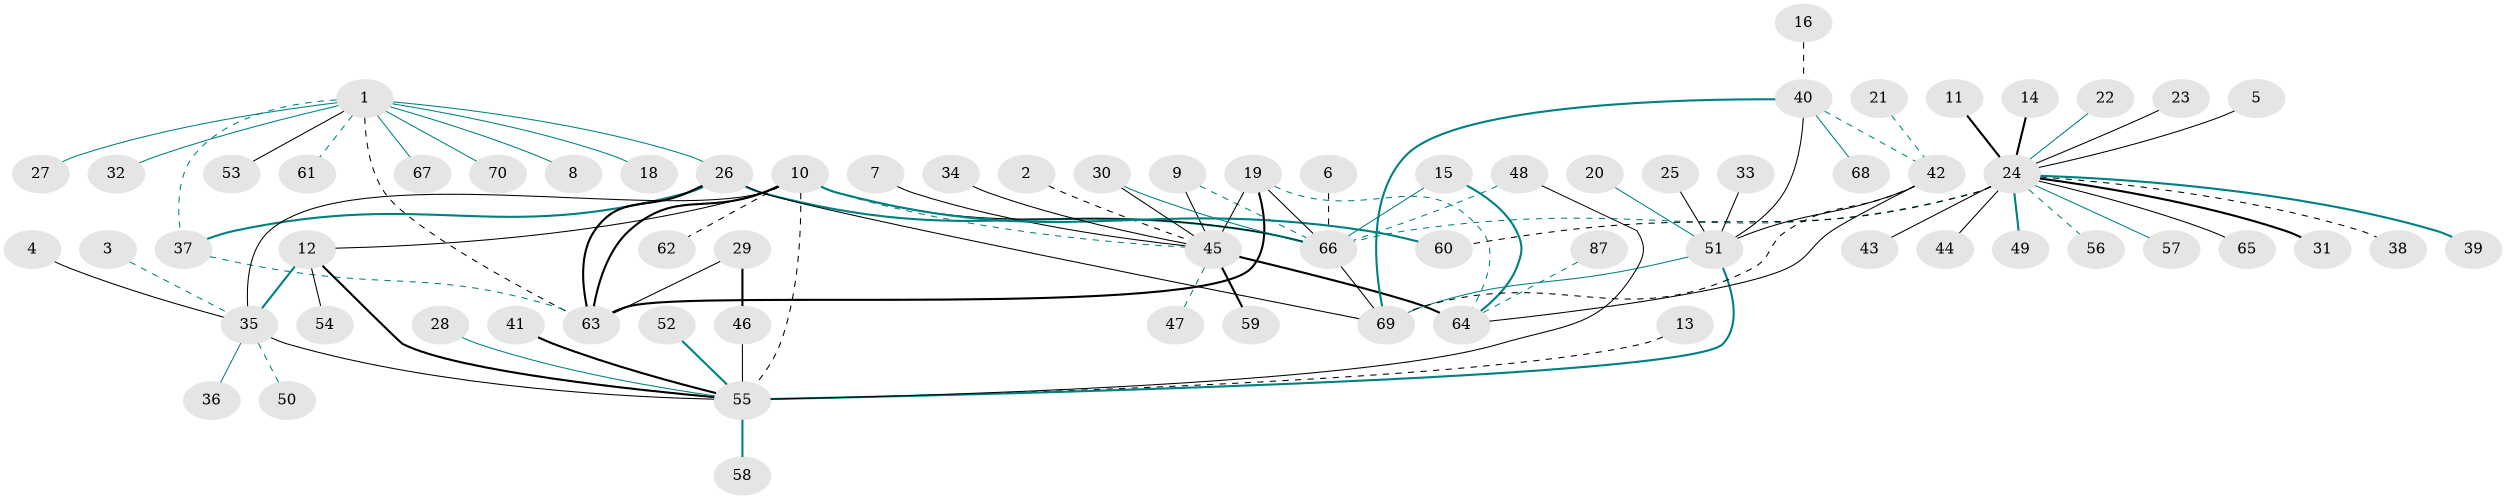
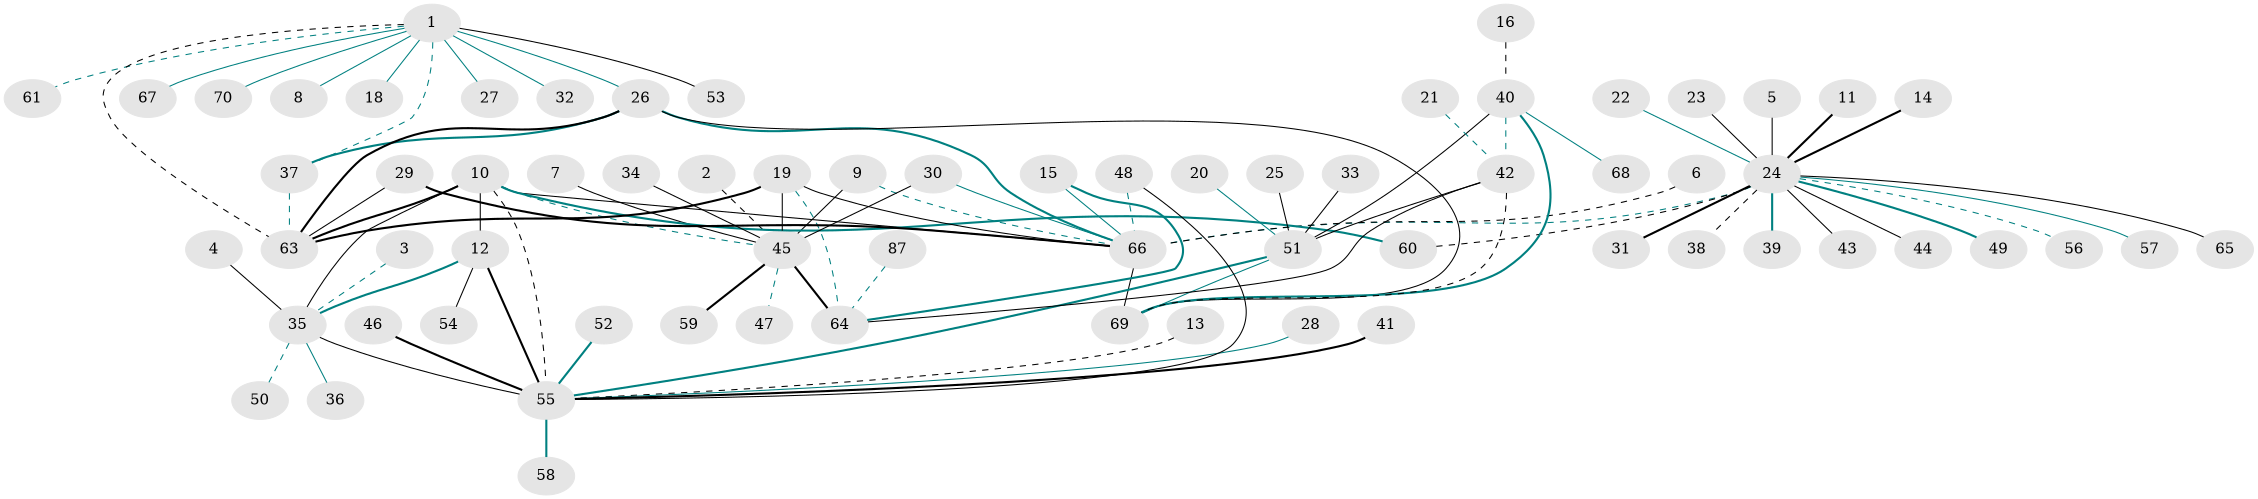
node "62": removed
edge "29" -- "46": now "29" -- "66"
edge "46" -- "55": style solid -> bold
